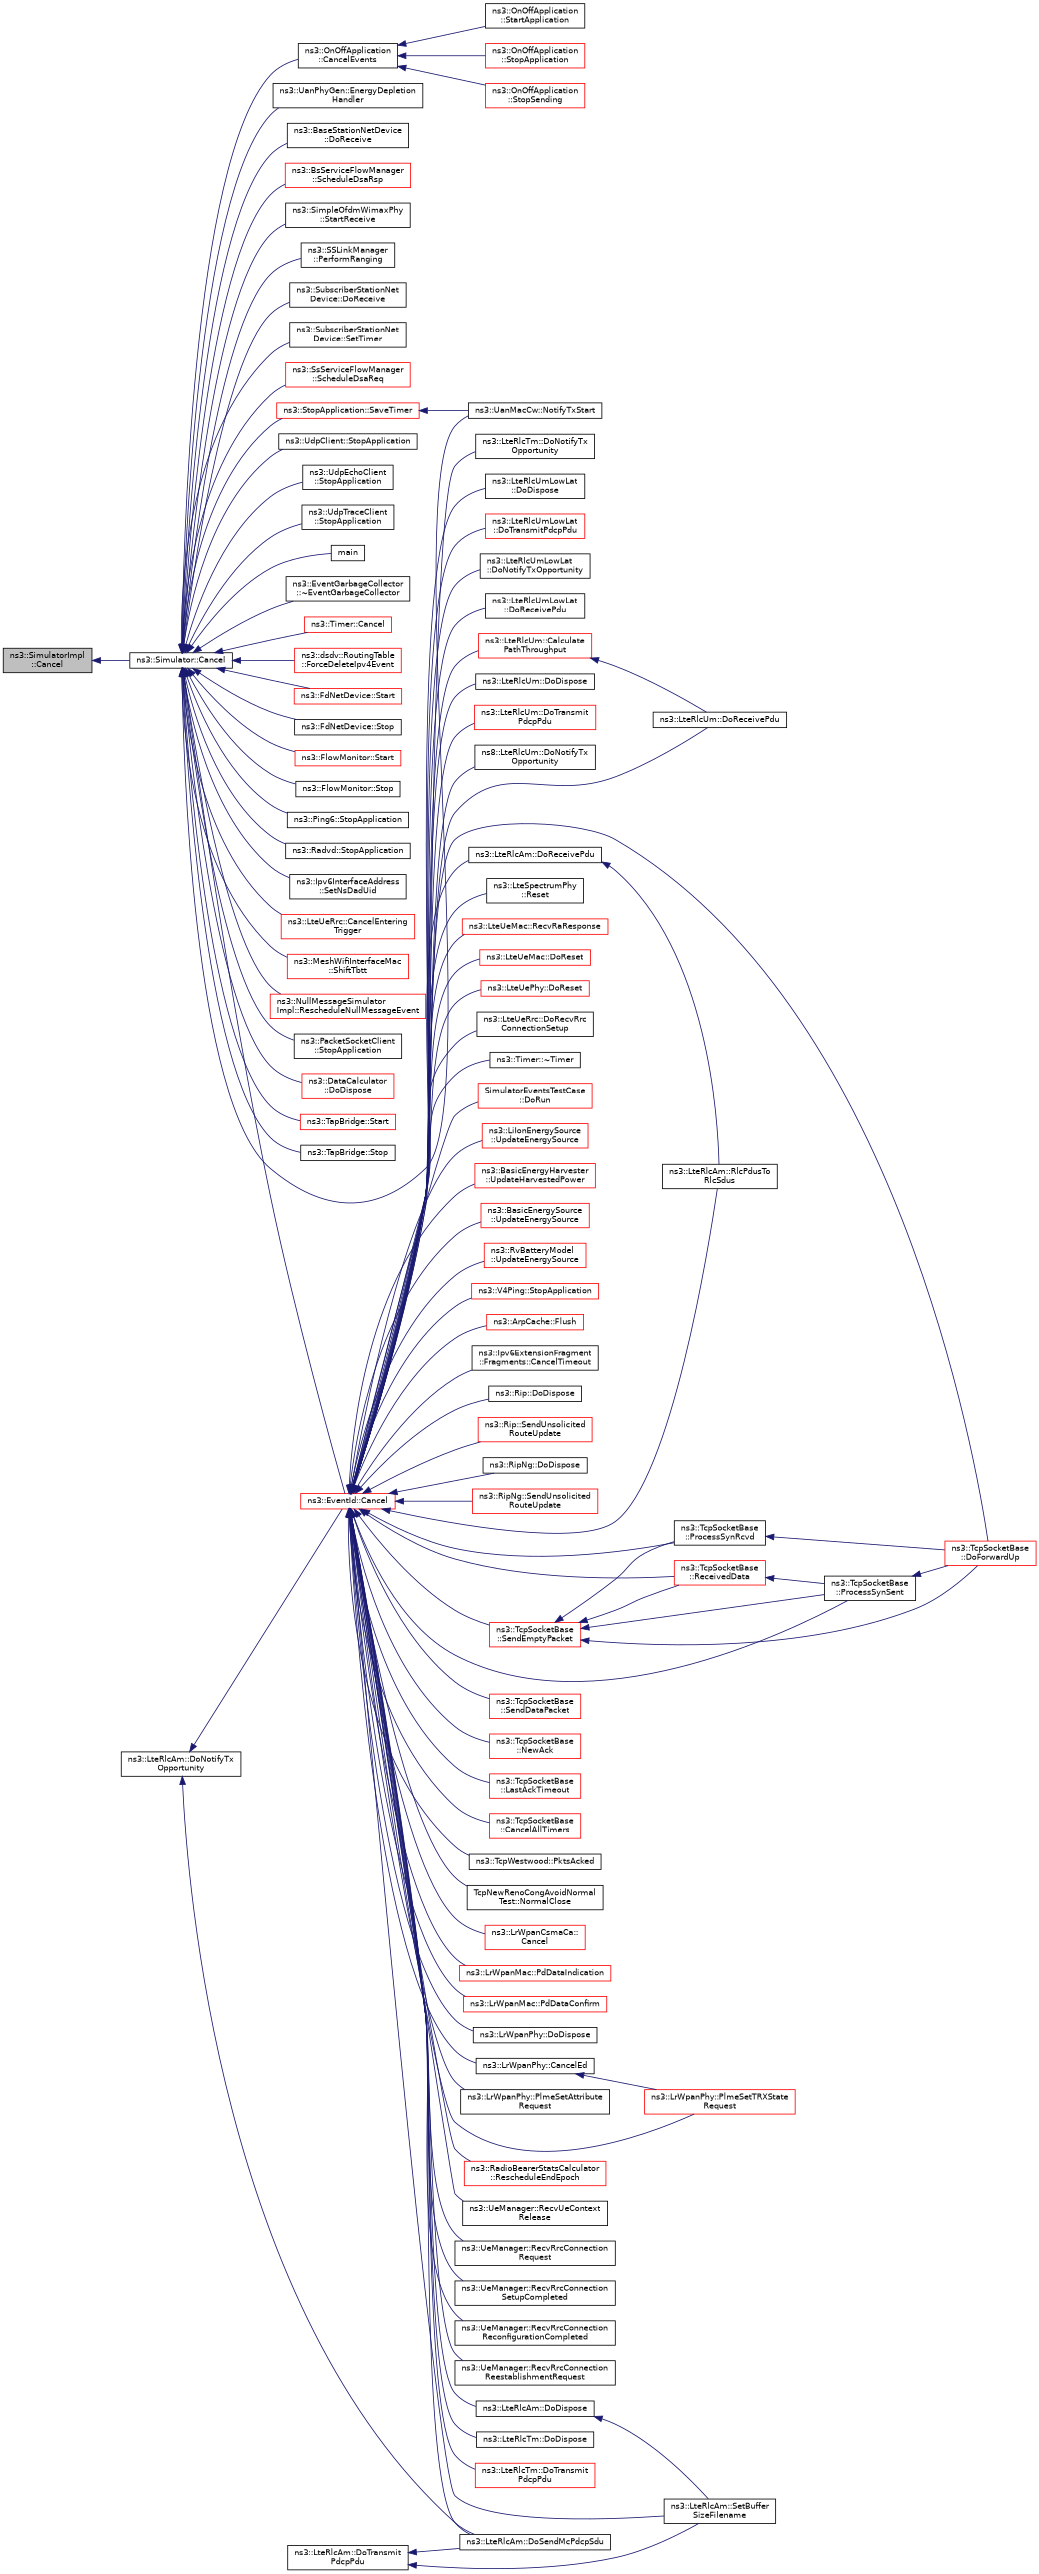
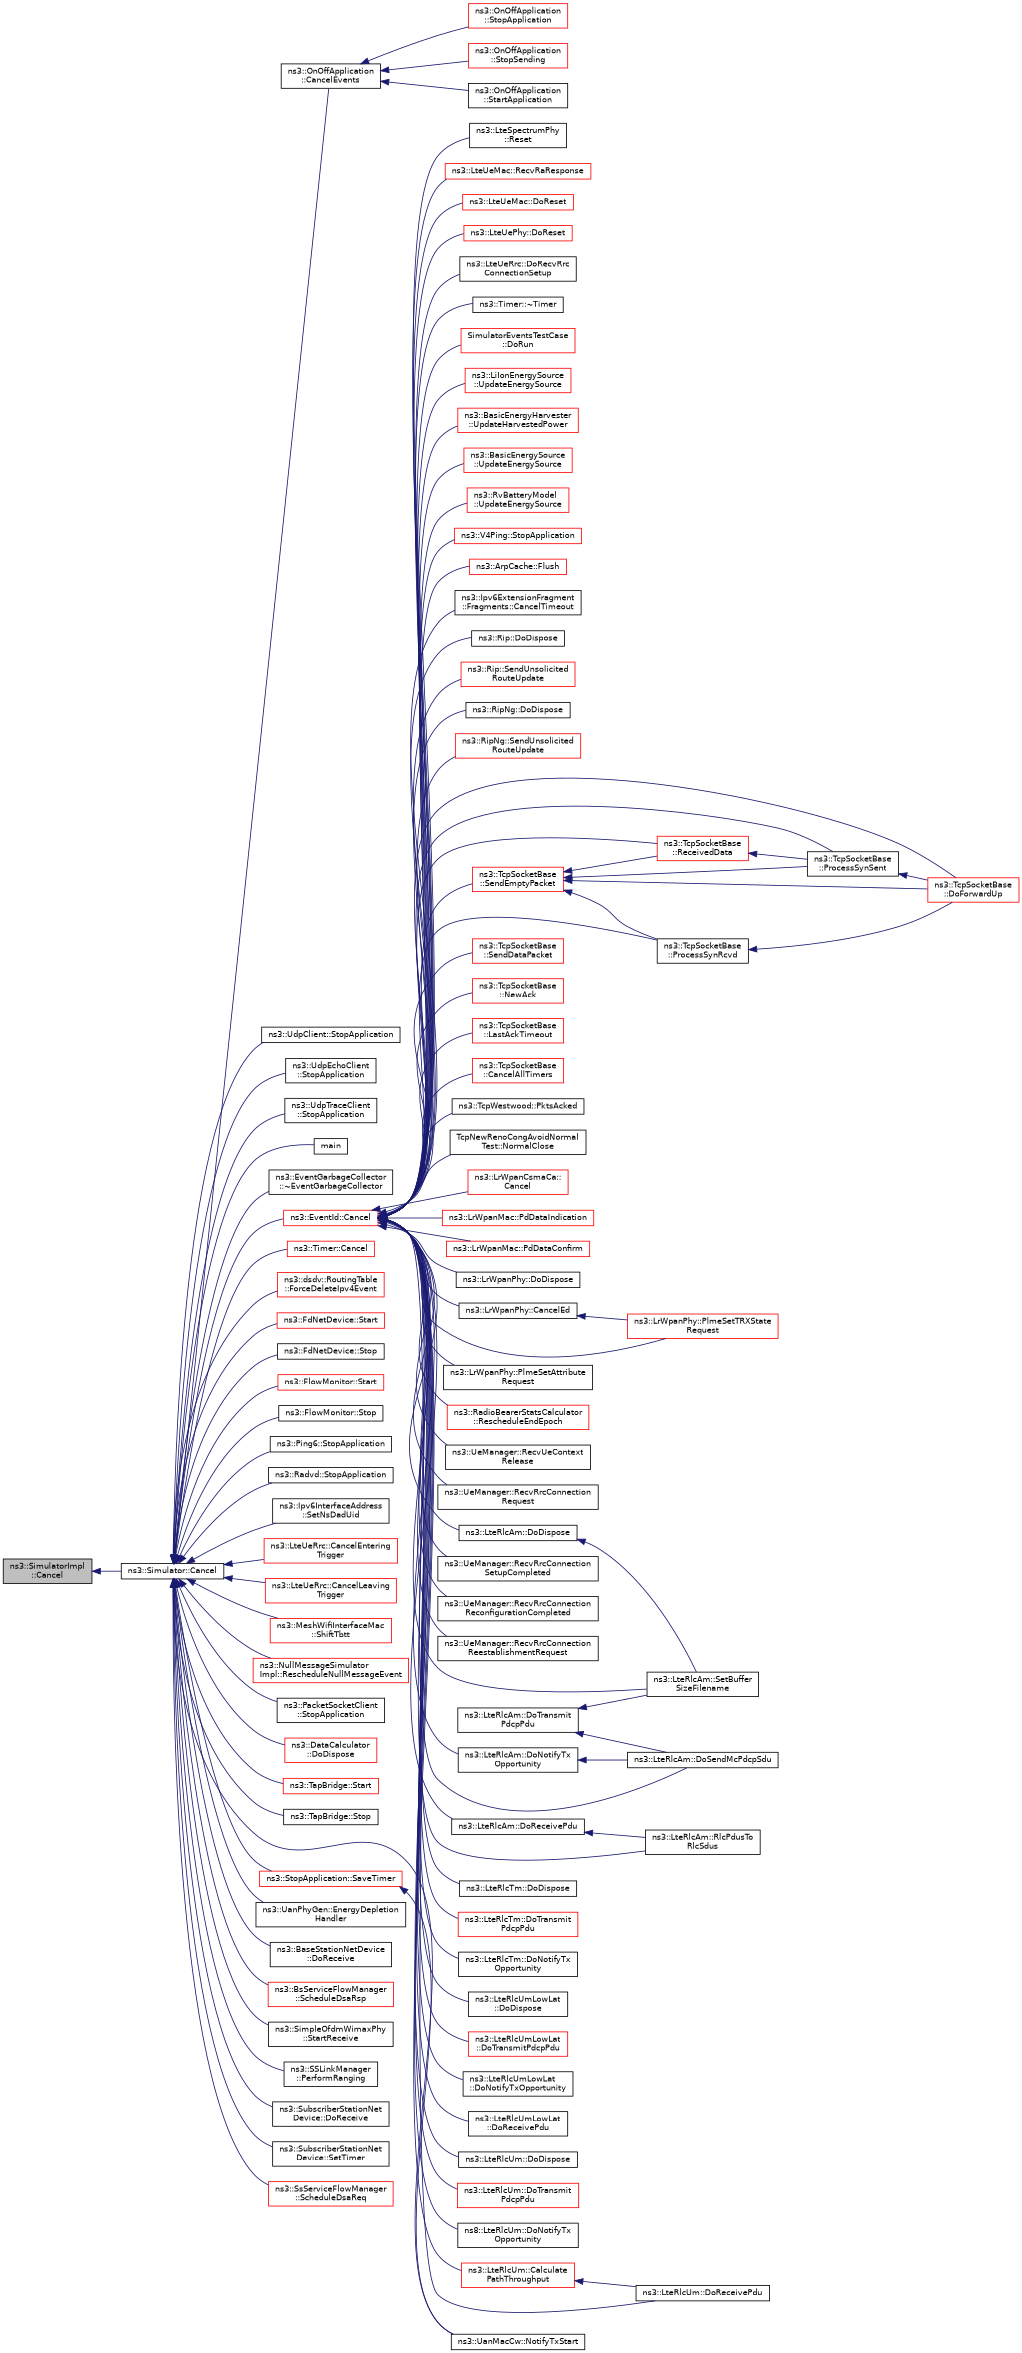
node "ns3::LteUeRrc::CancelLeaving Trigger": added
edge "ns3::EventId::Cancel" -> "ns3::LteRlcAm::DoNotifyTx Opportunity": reversed
